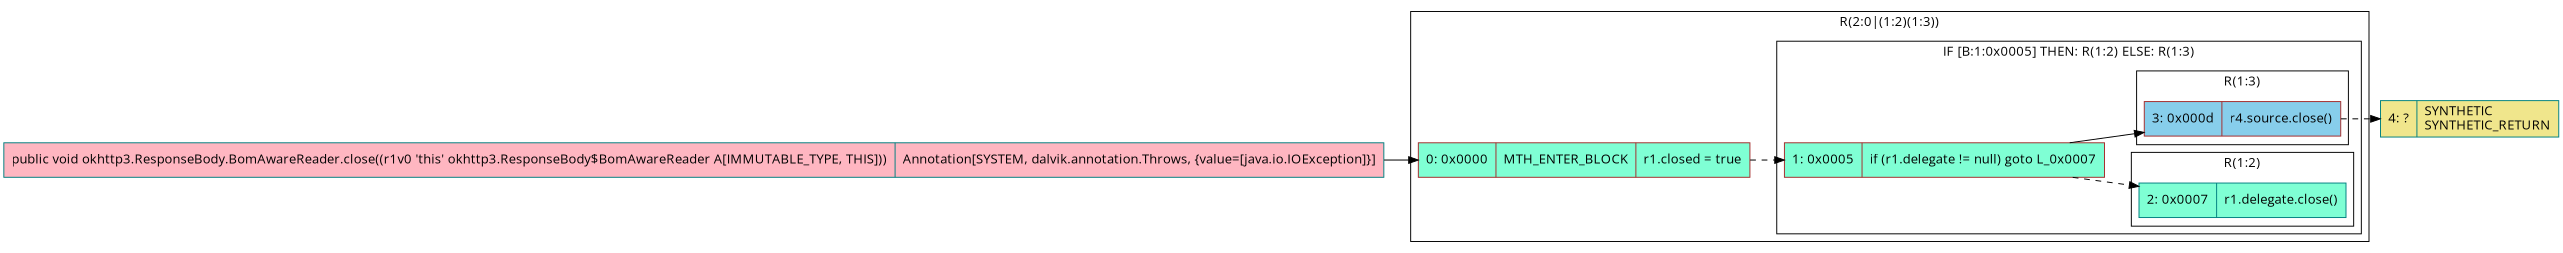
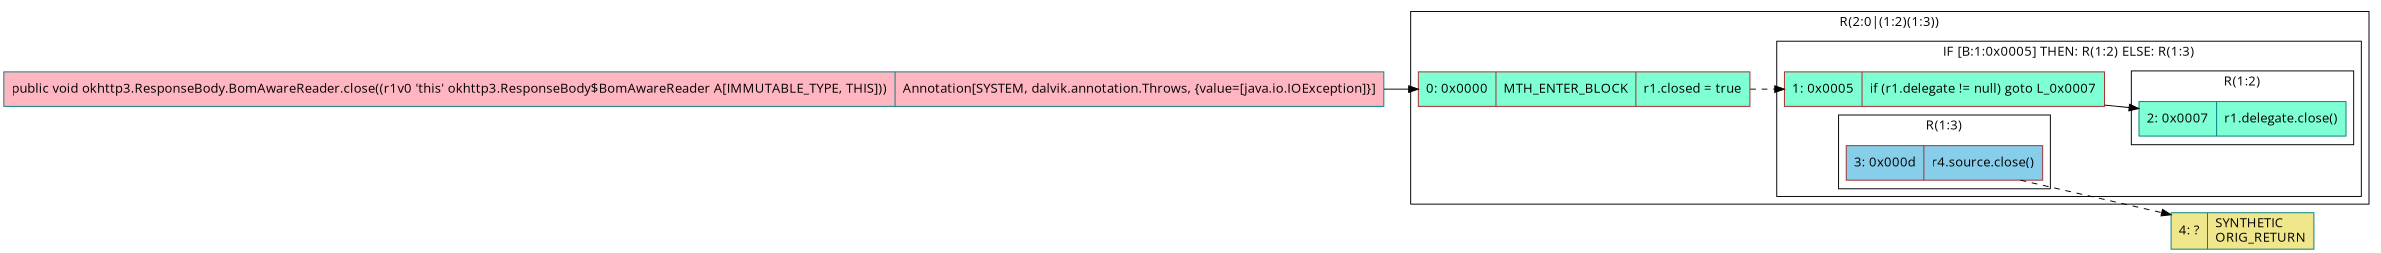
node "4: ?": text "SYNTHETIC_RETURN" -> "ORIG_RETURN"
edge "1: 0x0005" -> "3: 0x000d": removed
edge "1: 0x0005" -> "2: 0x0007": style dashed -> solid
